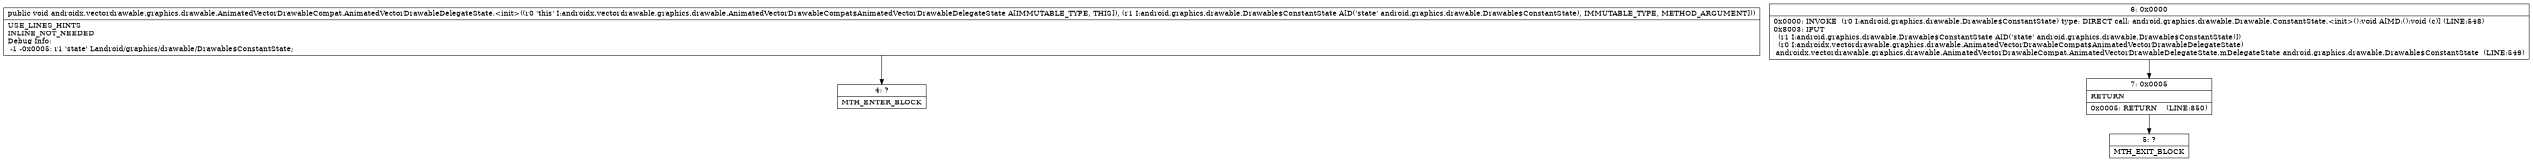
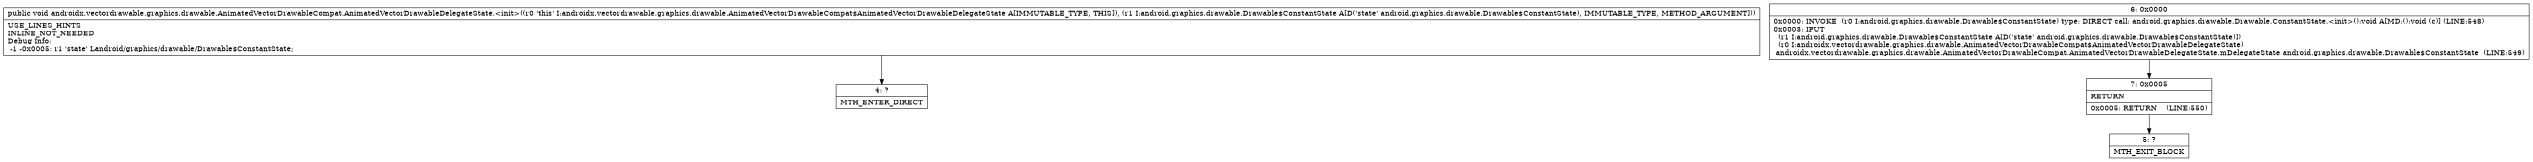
node "6: 0x0000": text "0x8003: IPUT" -> "0x0003: IPUT"
node "4: ?": text "MTH_ENTER_BLOCK" -> "MTH_ENTER_DIRECT"
node "7: 0x0005": text "0x0005: RETURN    (LINE:850)" -> "0x0005: RETURN    (LINE:550)"
